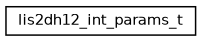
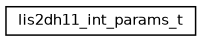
node "lis2dh12_int_params_t": label "lis2dh12_int_params_t" -> "lis2dh11_int_params_t"
